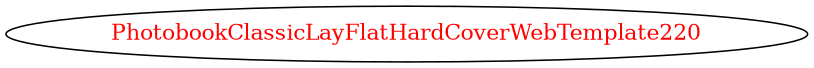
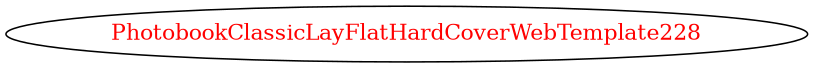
node "PhotobookClassicLayFlatHardCoverWebTemplate220": label "PhotobookClassicLayFlatHardCoverWebTemplate220" -> "PhotobookClassicLayFlatHardCoverWebTemplate228"
